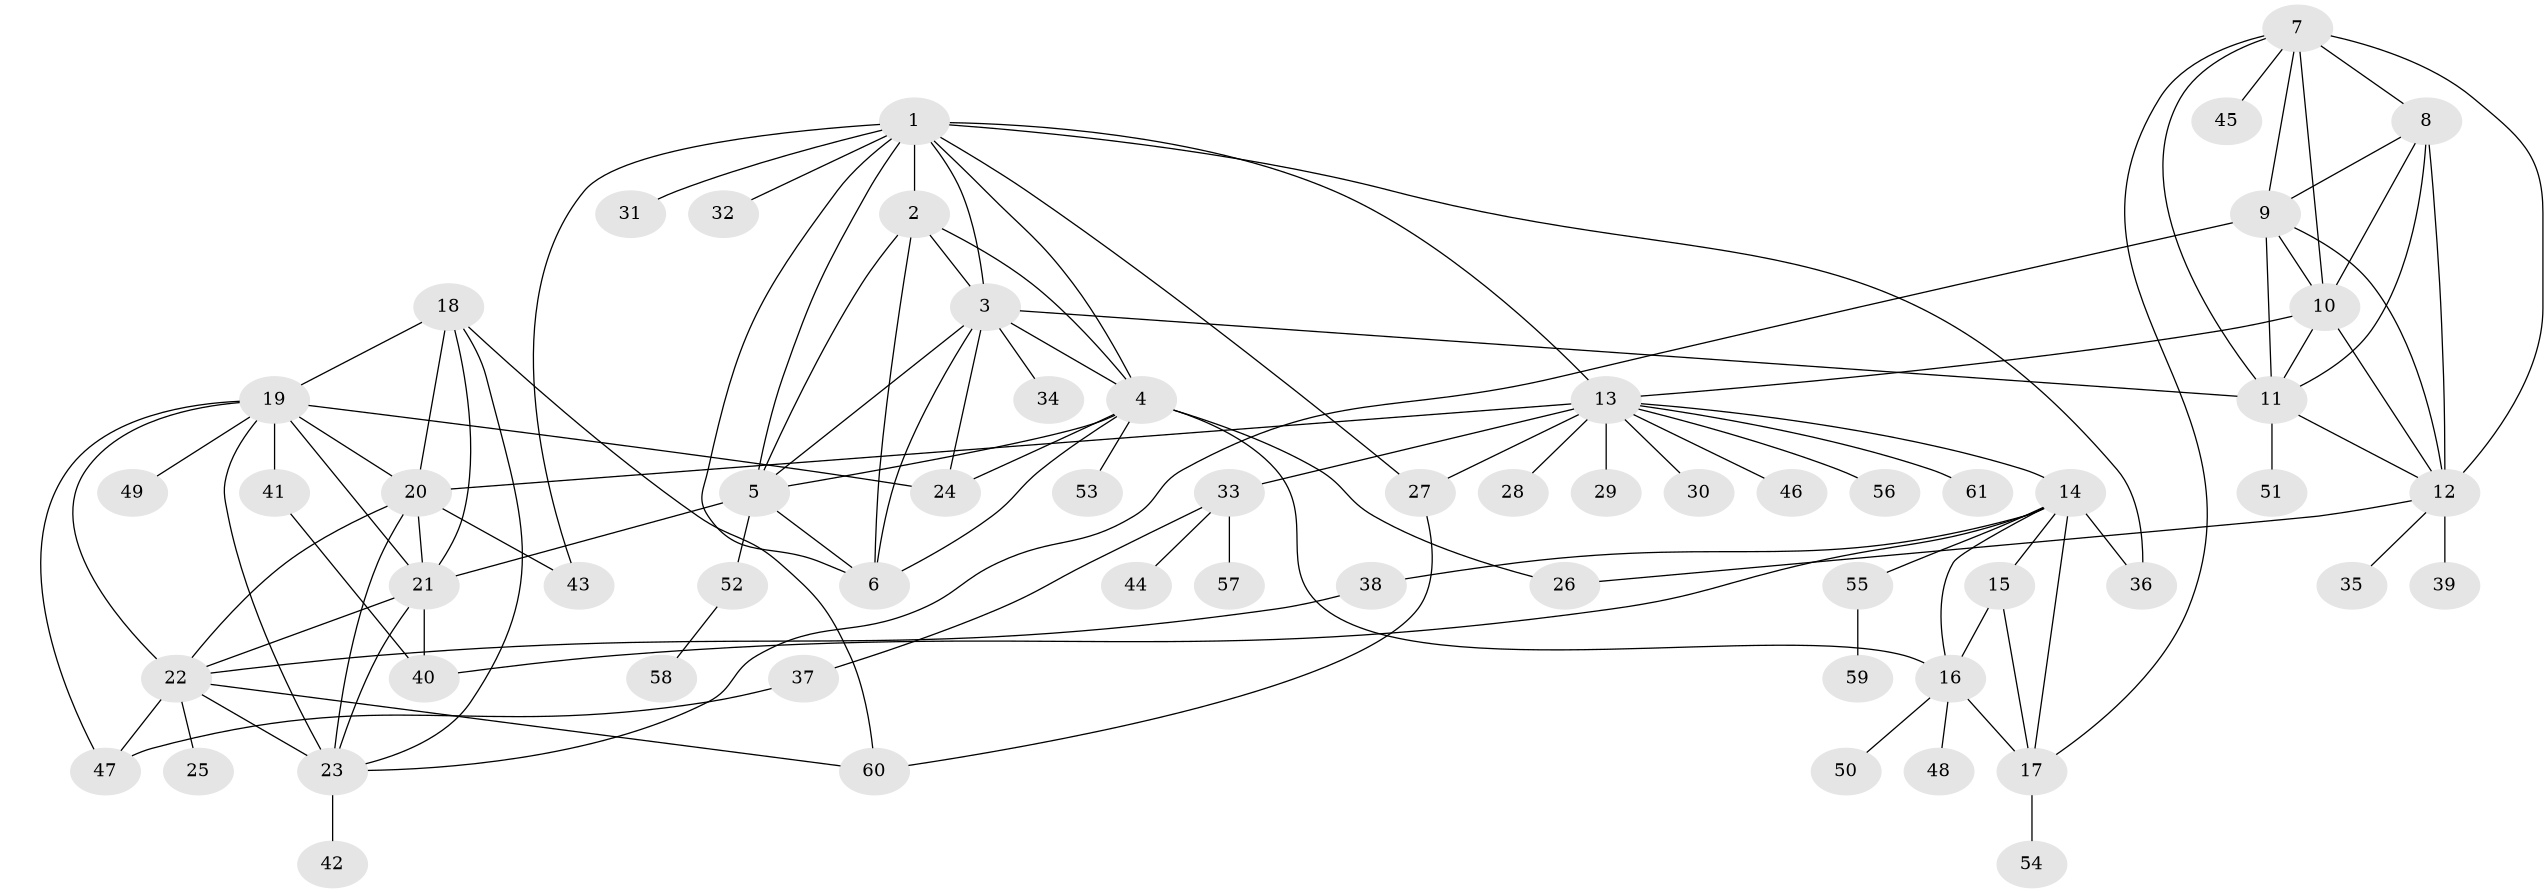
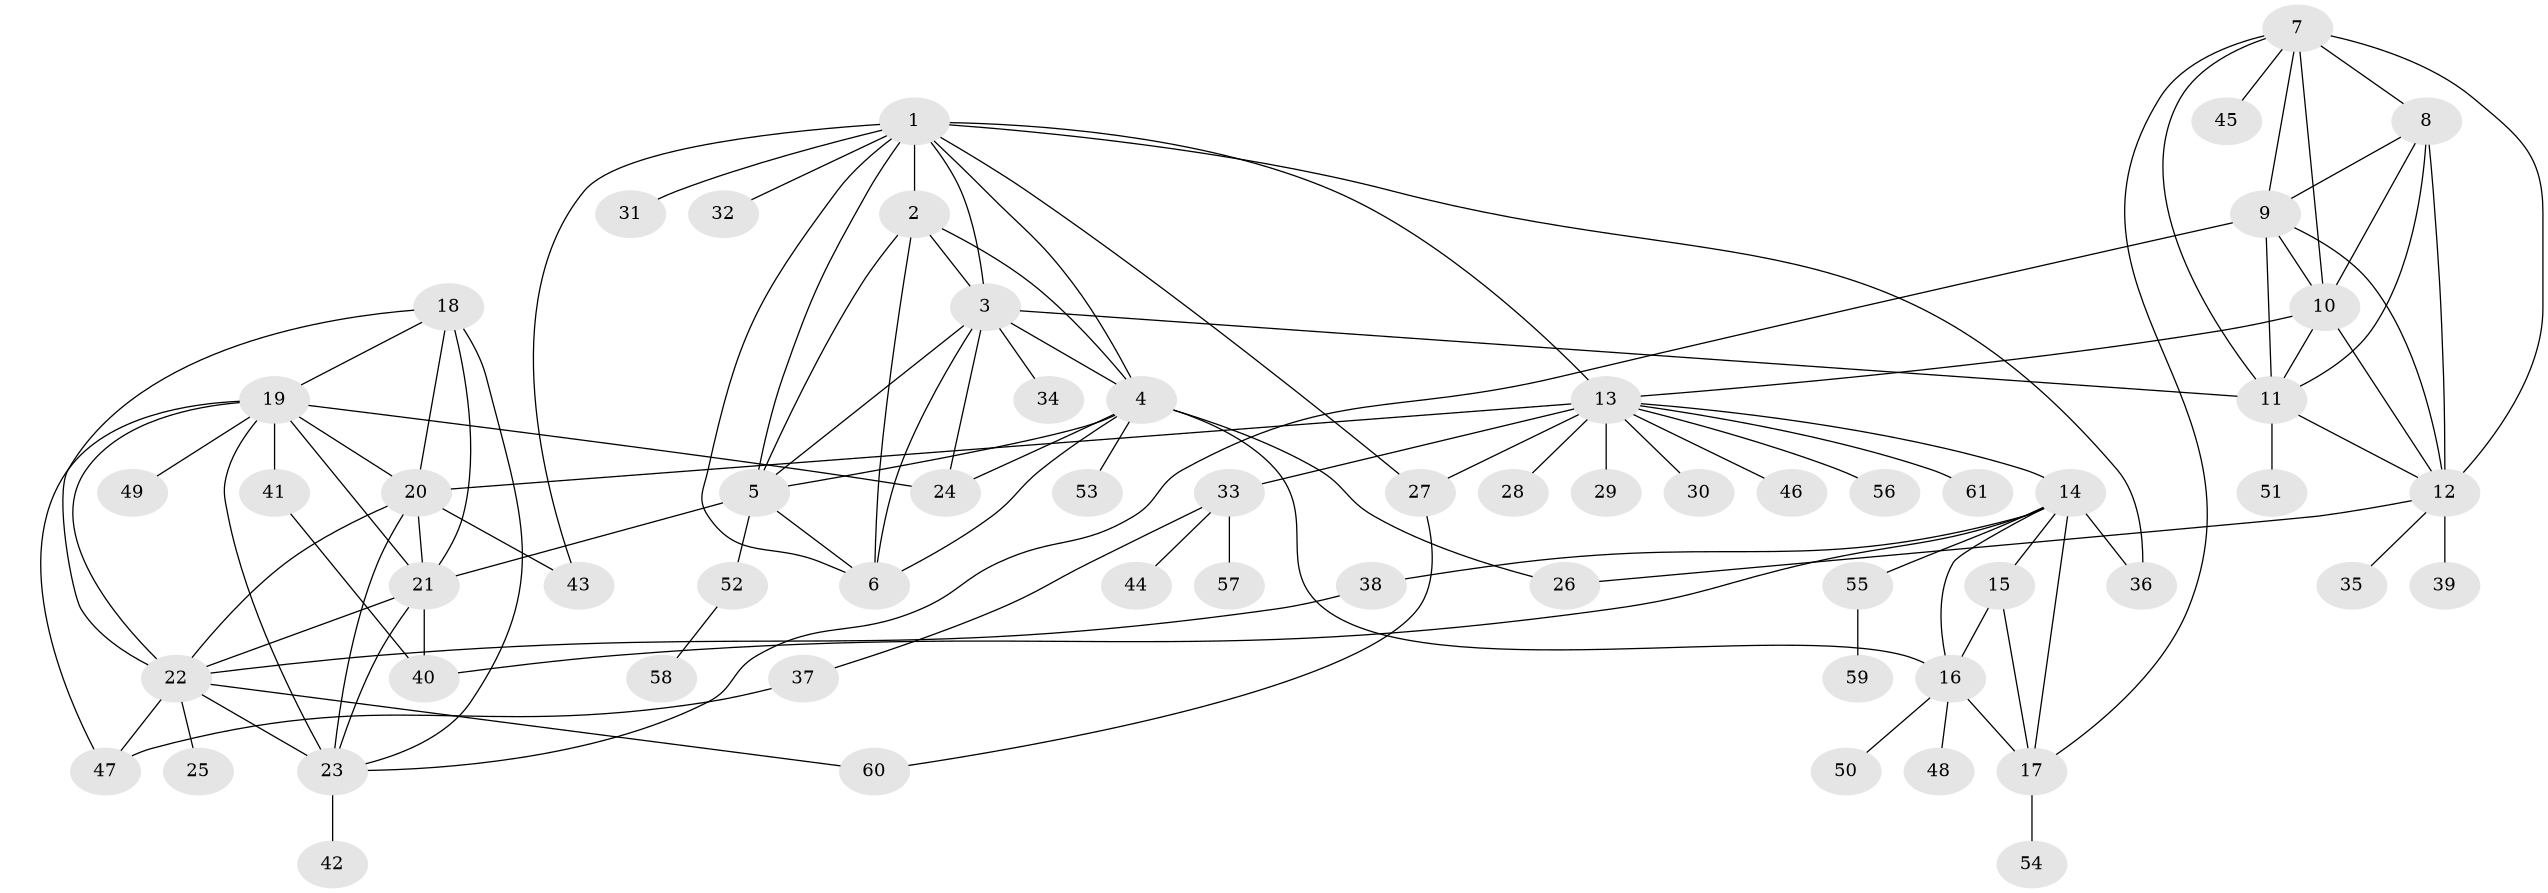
edge "18" -- "60": now "18" -- "22"
